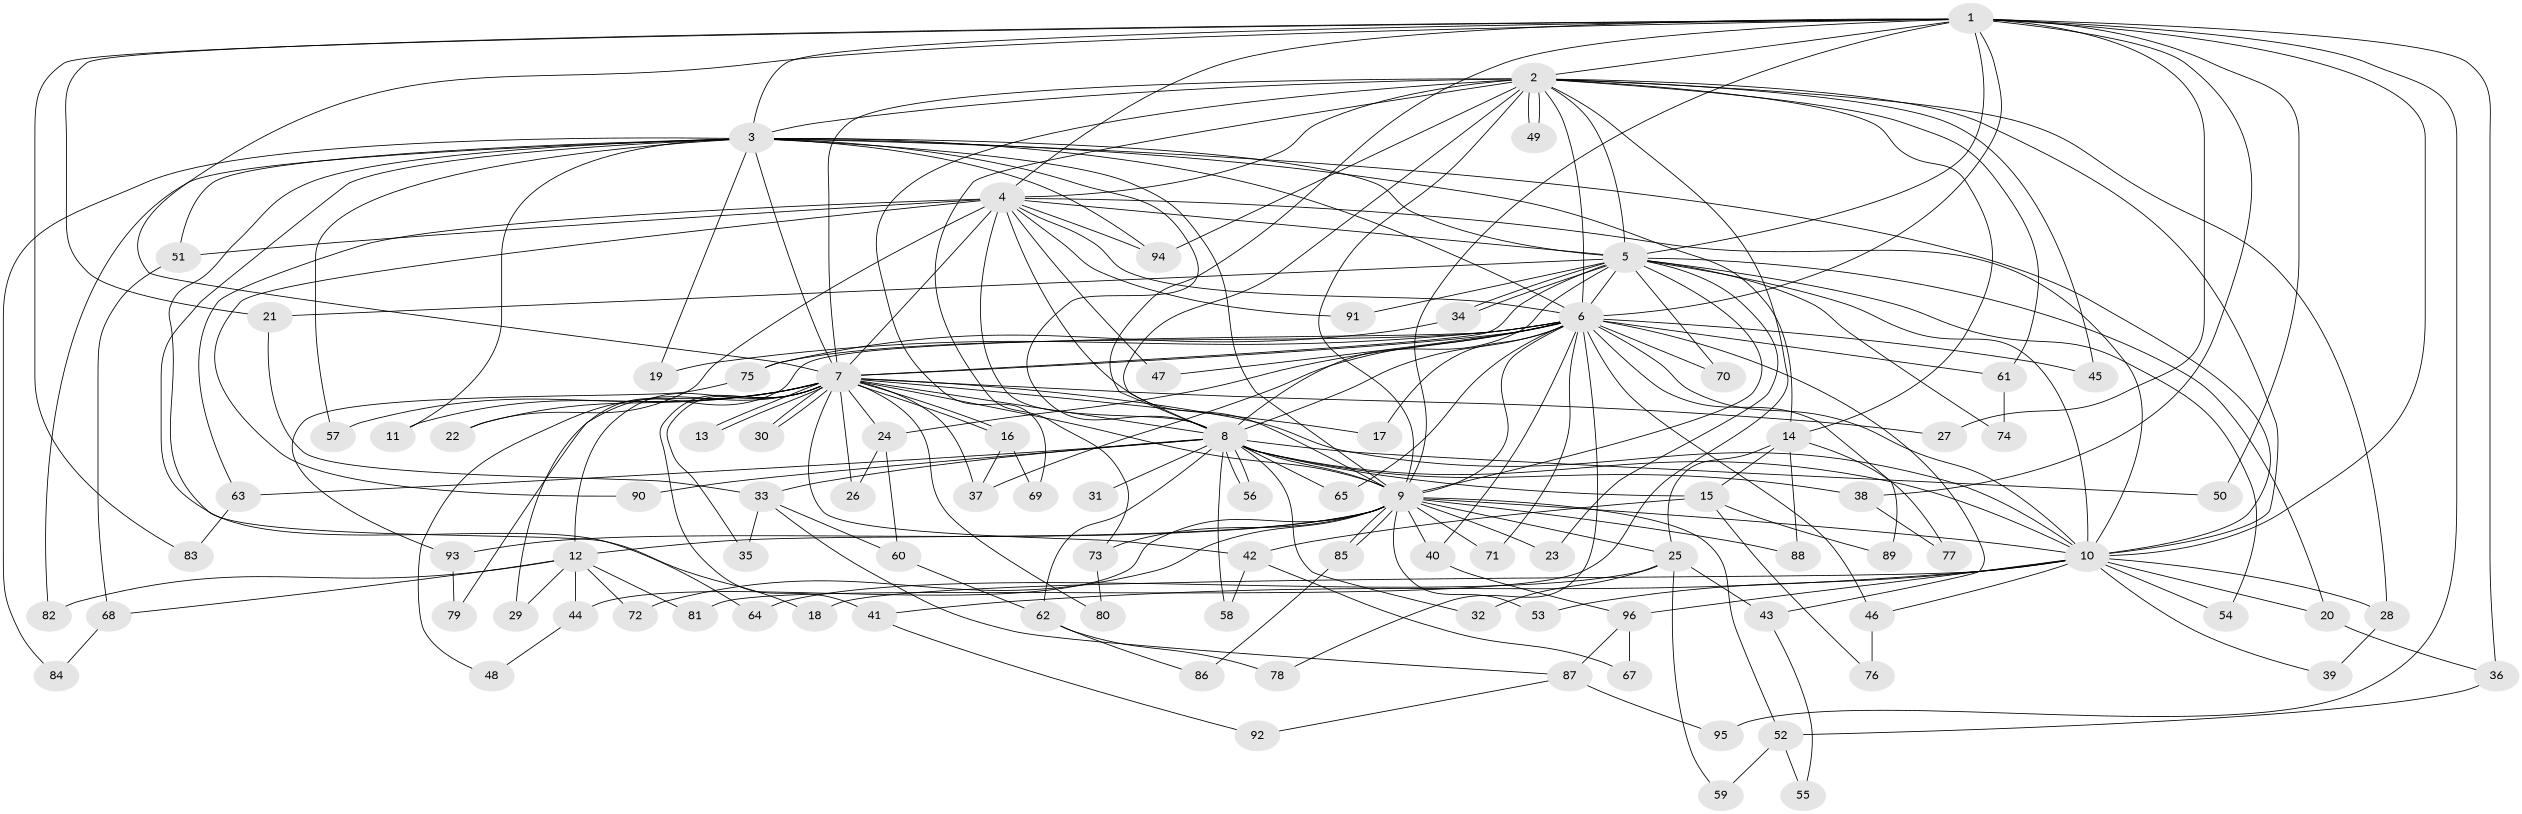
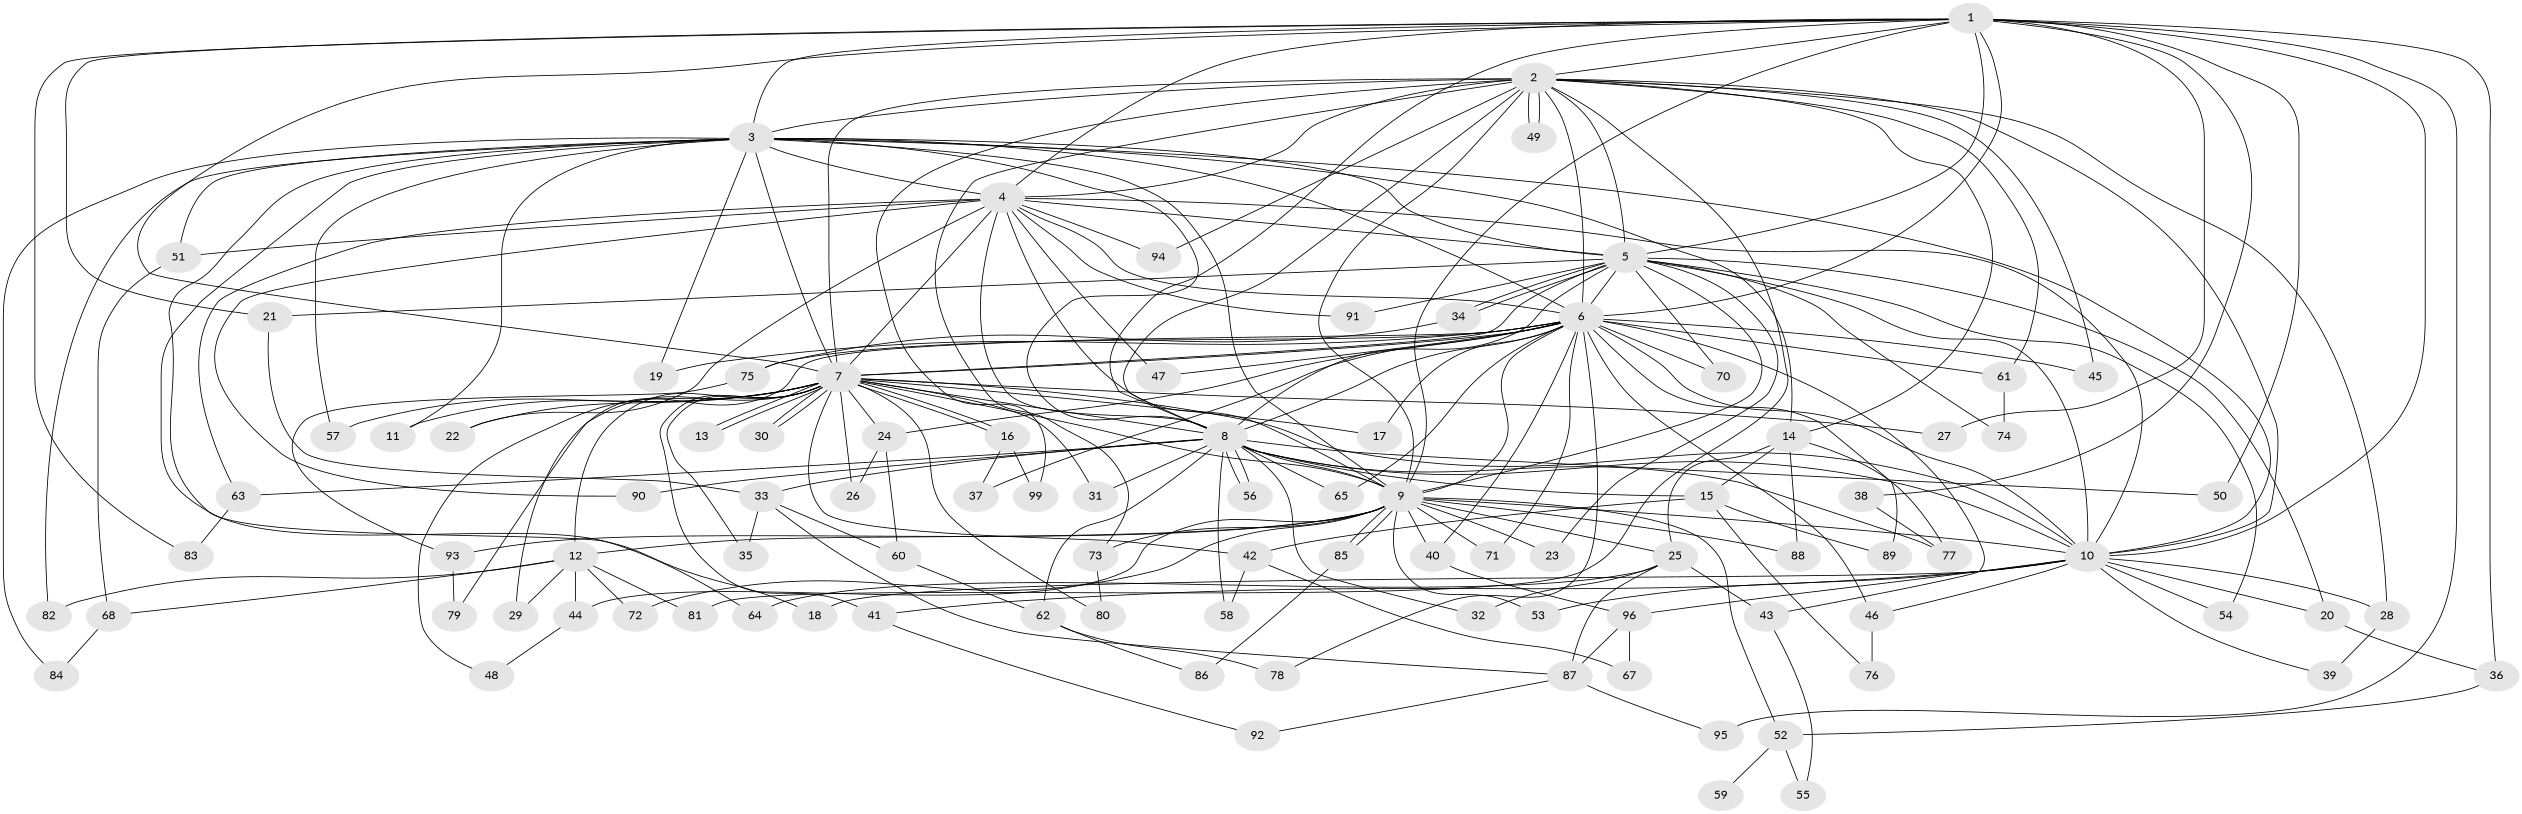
edge "3" -- "94": now "3" -- "4"
edge "7" -- "37": now "7" -- "31"
edge "8" -- "38": now "8" -- "77"
node "69": label "69" -> "99"
edge "25" -- "59": now "25" -- "87"
